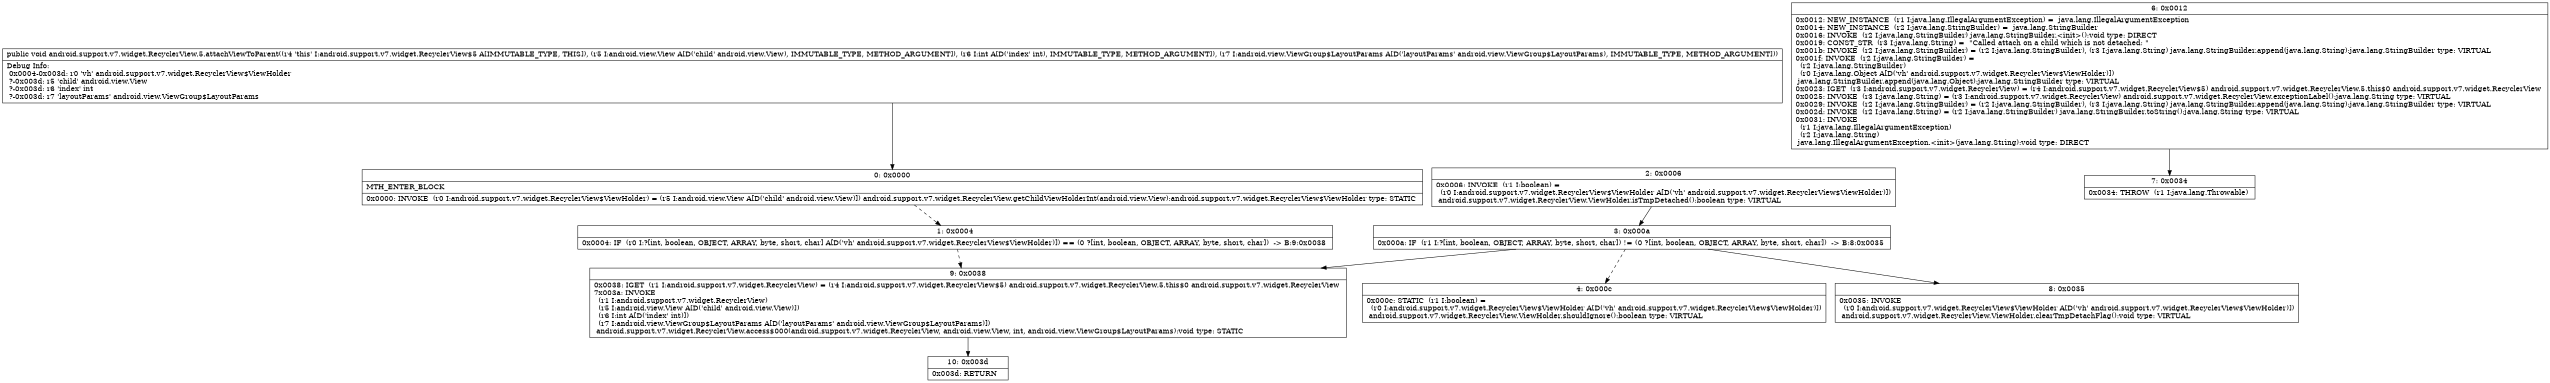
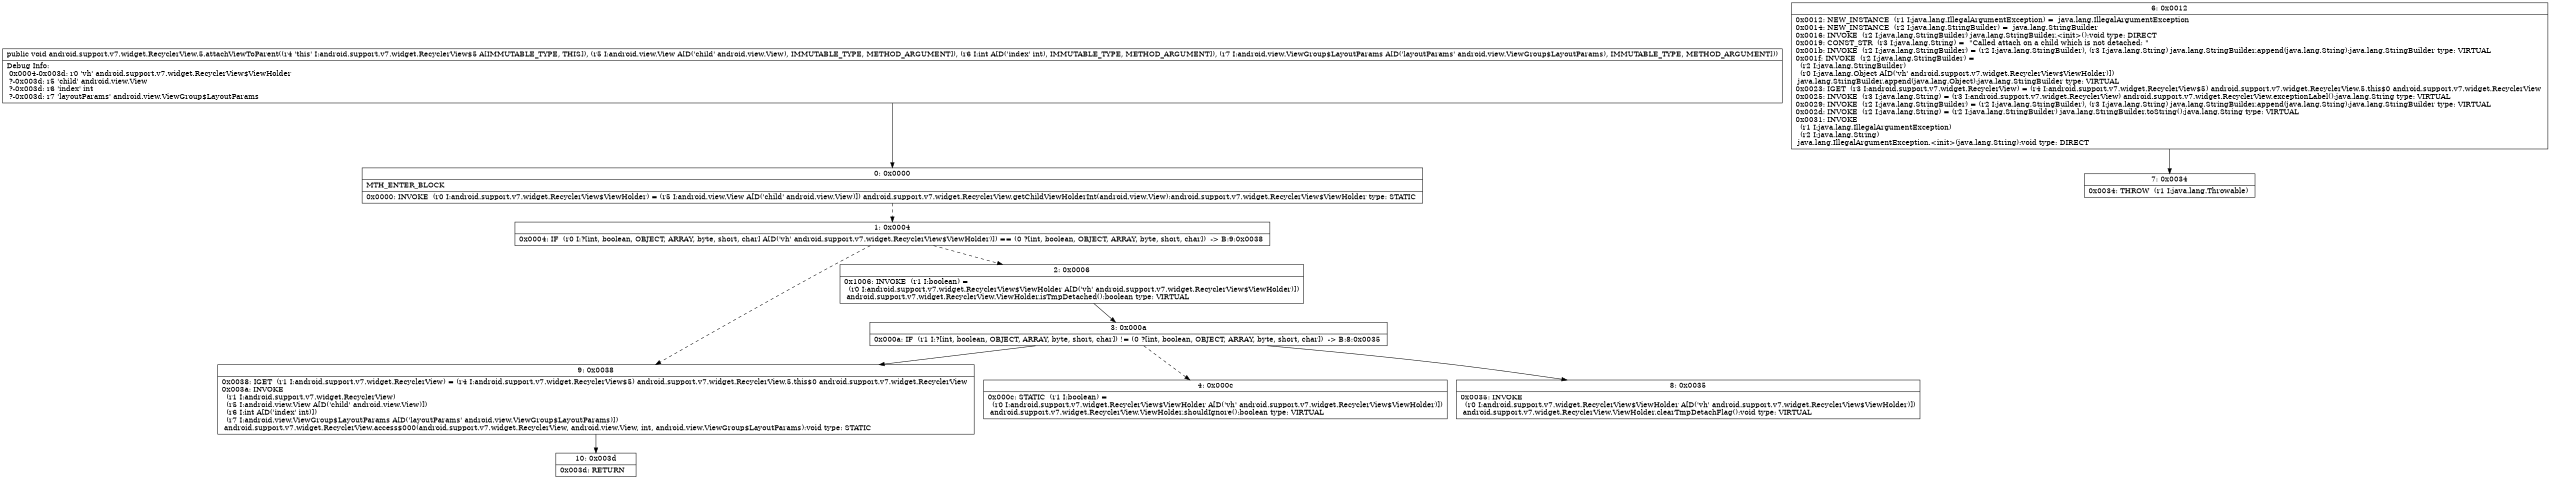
node "2: 0x0006": text "0x0006: INVOKE  (r1 I:boolean) =" -> "0x1006: INVOKE  (r1 I:boolean) ="
edge "1: 0x0004" -> "2: 0x0006": added
node "9: 0x0038": text "7x003a: INVOKE" -> "0x003a: INVOKE"
